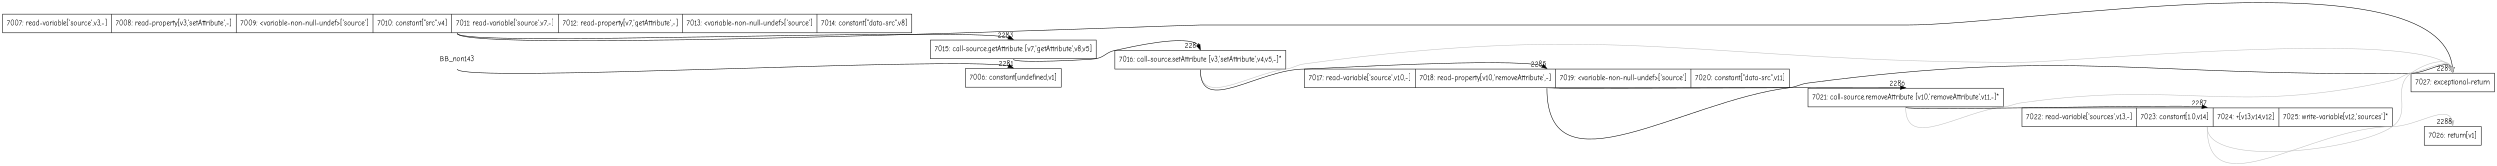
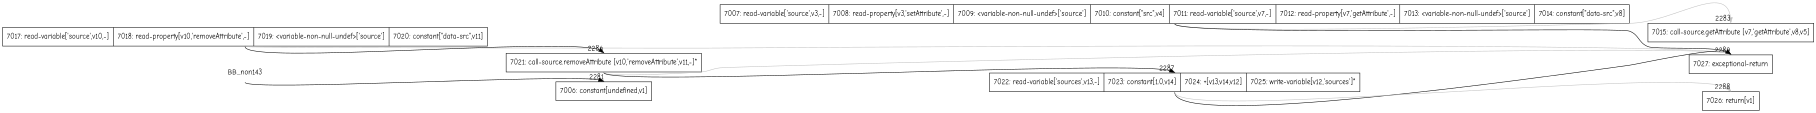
edge "7007: read-variable['source',v3,-]" -> "7015: call-source.getAttribute [v7,'getAttribute',v8,v5]": color black -> gray
node "7016: call-source.setAttribute [v3,'setAttribute',v4,v5,-]*": removed
edge "7017: read-variable['source',v10,-]" -> "7027: exceptional-return": color black -> gray
edge "7022: read-variable['sources',v13,-]" -> "7027: exceptional-return": color gray -> black
